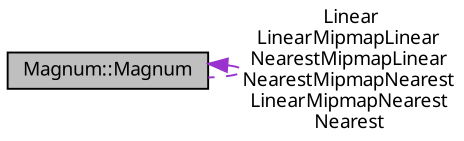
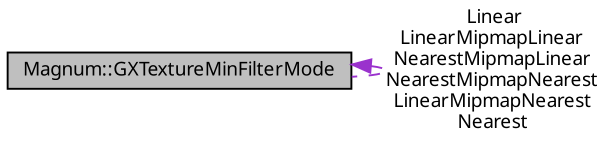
node "Magnum::Magnum": label "Magnum::Magnum" -> "Magnum::GXTextureMinFilterMode"
